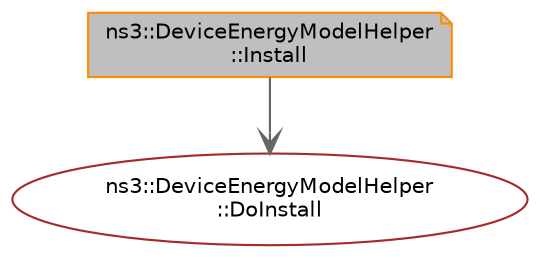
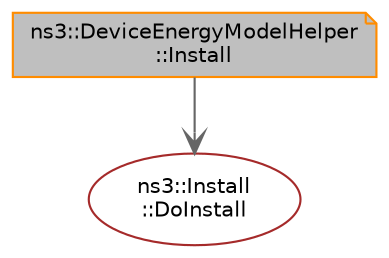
node "ns3::DeviceEnergyModelHelper ::DoInstall": label "ns3::DeviceEnergyModelHelper ::DoInstall" -> "ns3::Install ::DoInstall"
